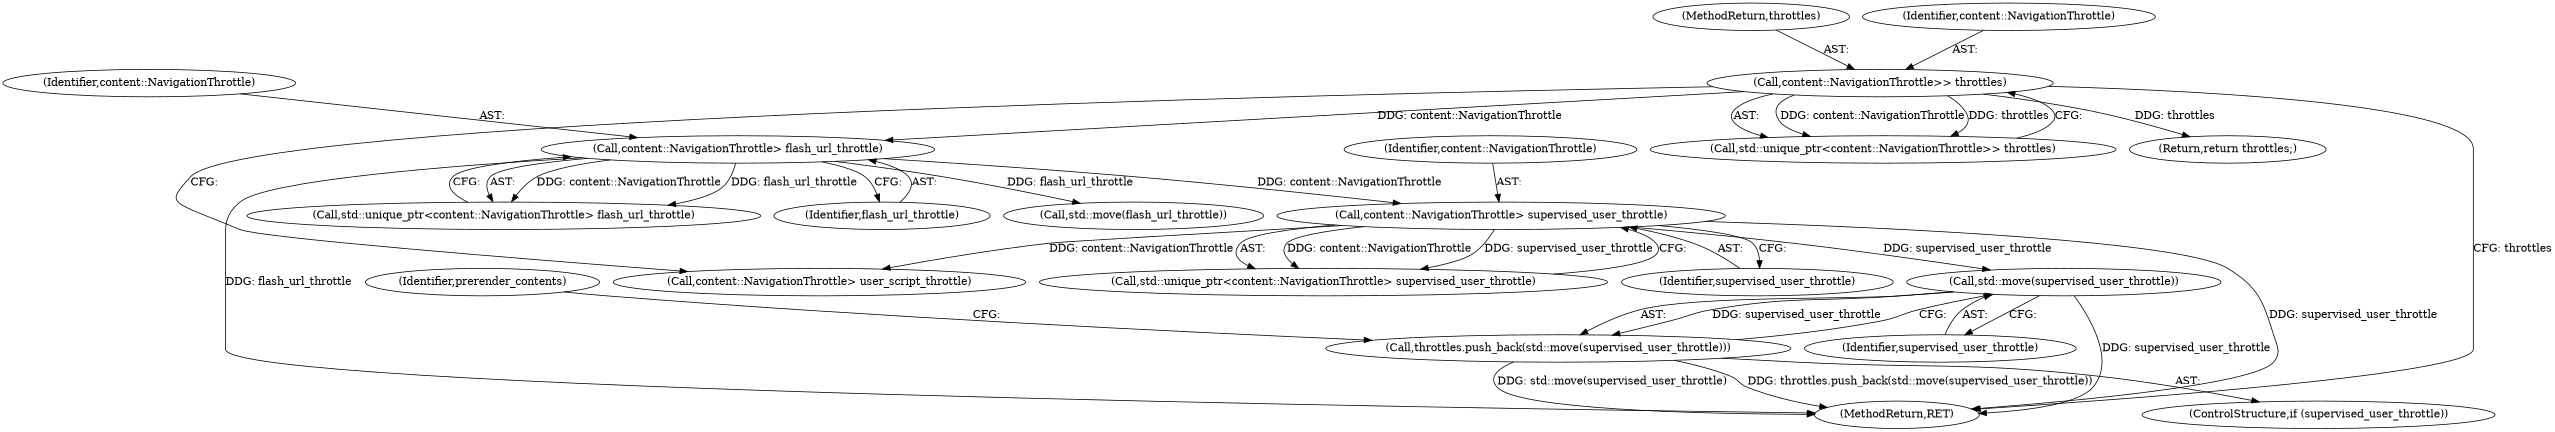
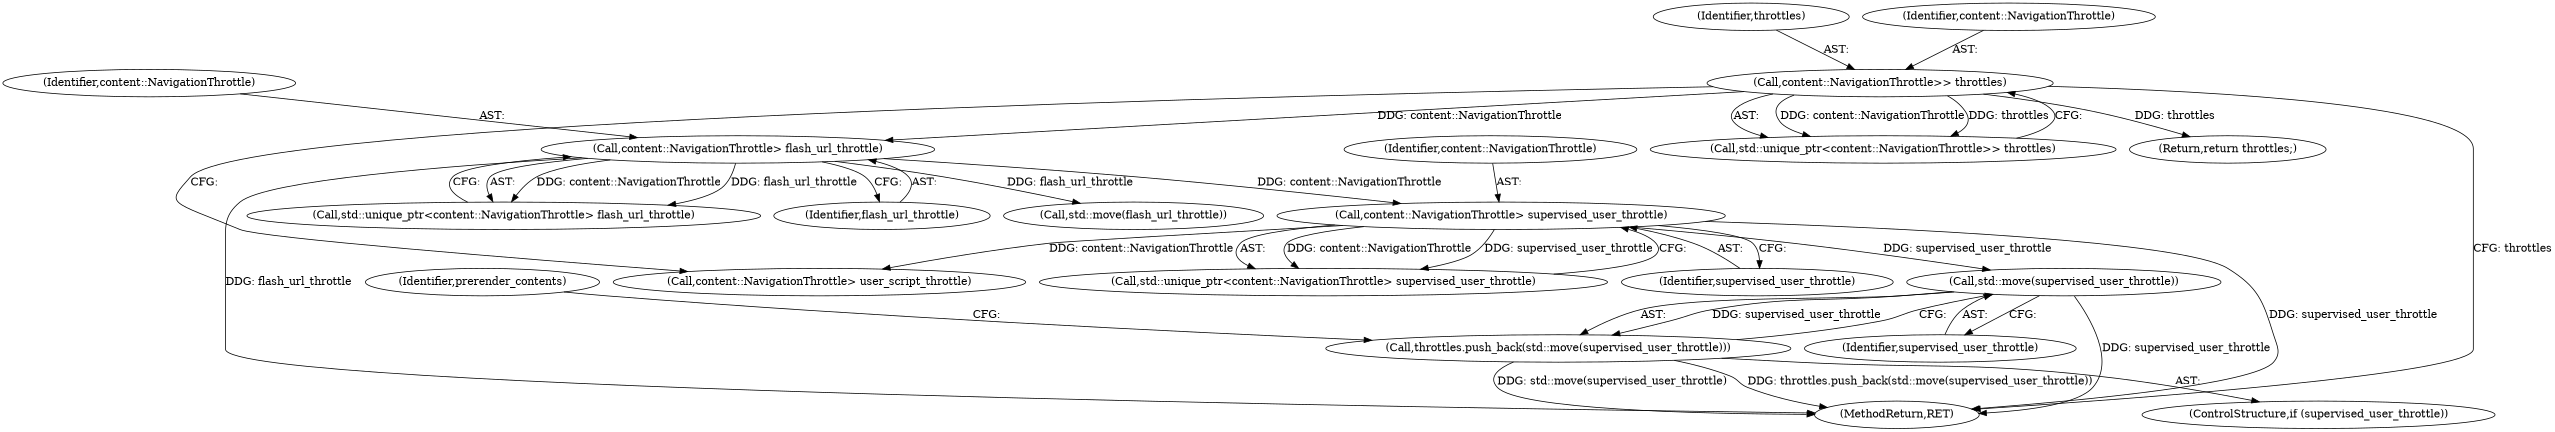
node "(MethodReturn,throttles)": label "(MethodReturn,throttles)" -> "(Identifier,throttles)"
